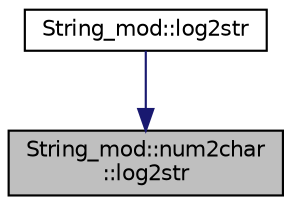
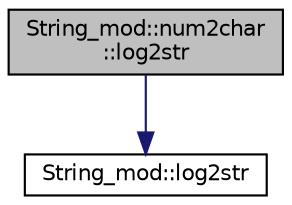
edge "String_mod::log2str" -> "String_mod::num2char ::log2str": reversed
